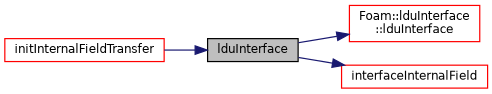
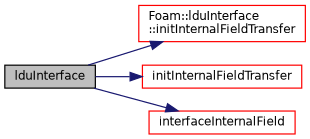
node "Foam::lduInterface ::lduInterface": label "Foam::lduInterface ::lduInterface" -> "Foam::lduInterface ::initInternalFieldTransfer"
edge "initInternalFieldTransfer" -> "lduInterface": reversed
